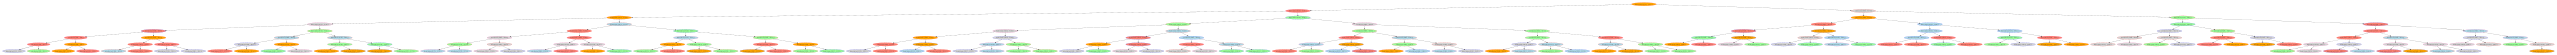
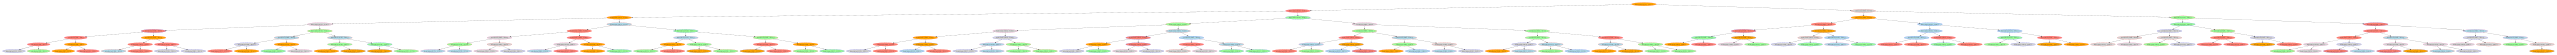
node "Node{data=[9210, 9210]}": fillcolor lightgrey -> orange
node "Node{data=[9428, 9428]}": fillcolor orange -> salmon
